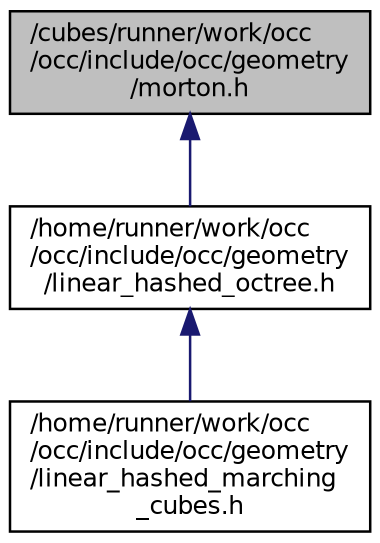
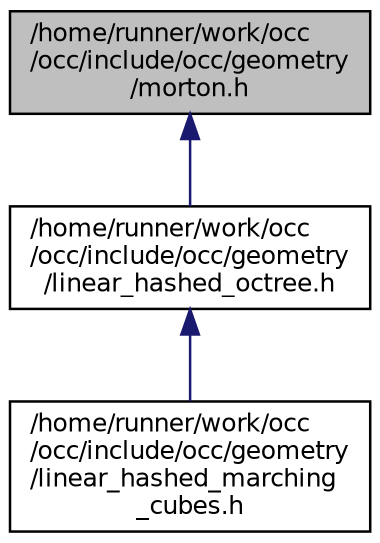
node "/cubes/runner/work/occ /occ/include/occ/geometry /morton.h": label "/cubes/runner/work/occ /occ/include/occ/geometry /morton.h" -> "/home/runner/work/occ /occ/include/occ/geometry /morton.h"
